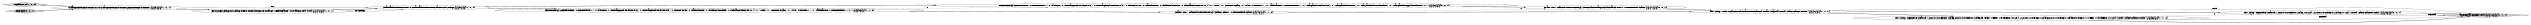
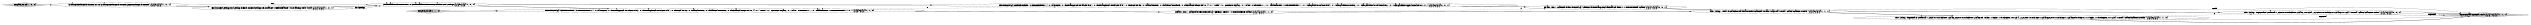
node "testProject['0', '0', '1']": removed
node "testJdbcSource['0', '1', '0']": added
